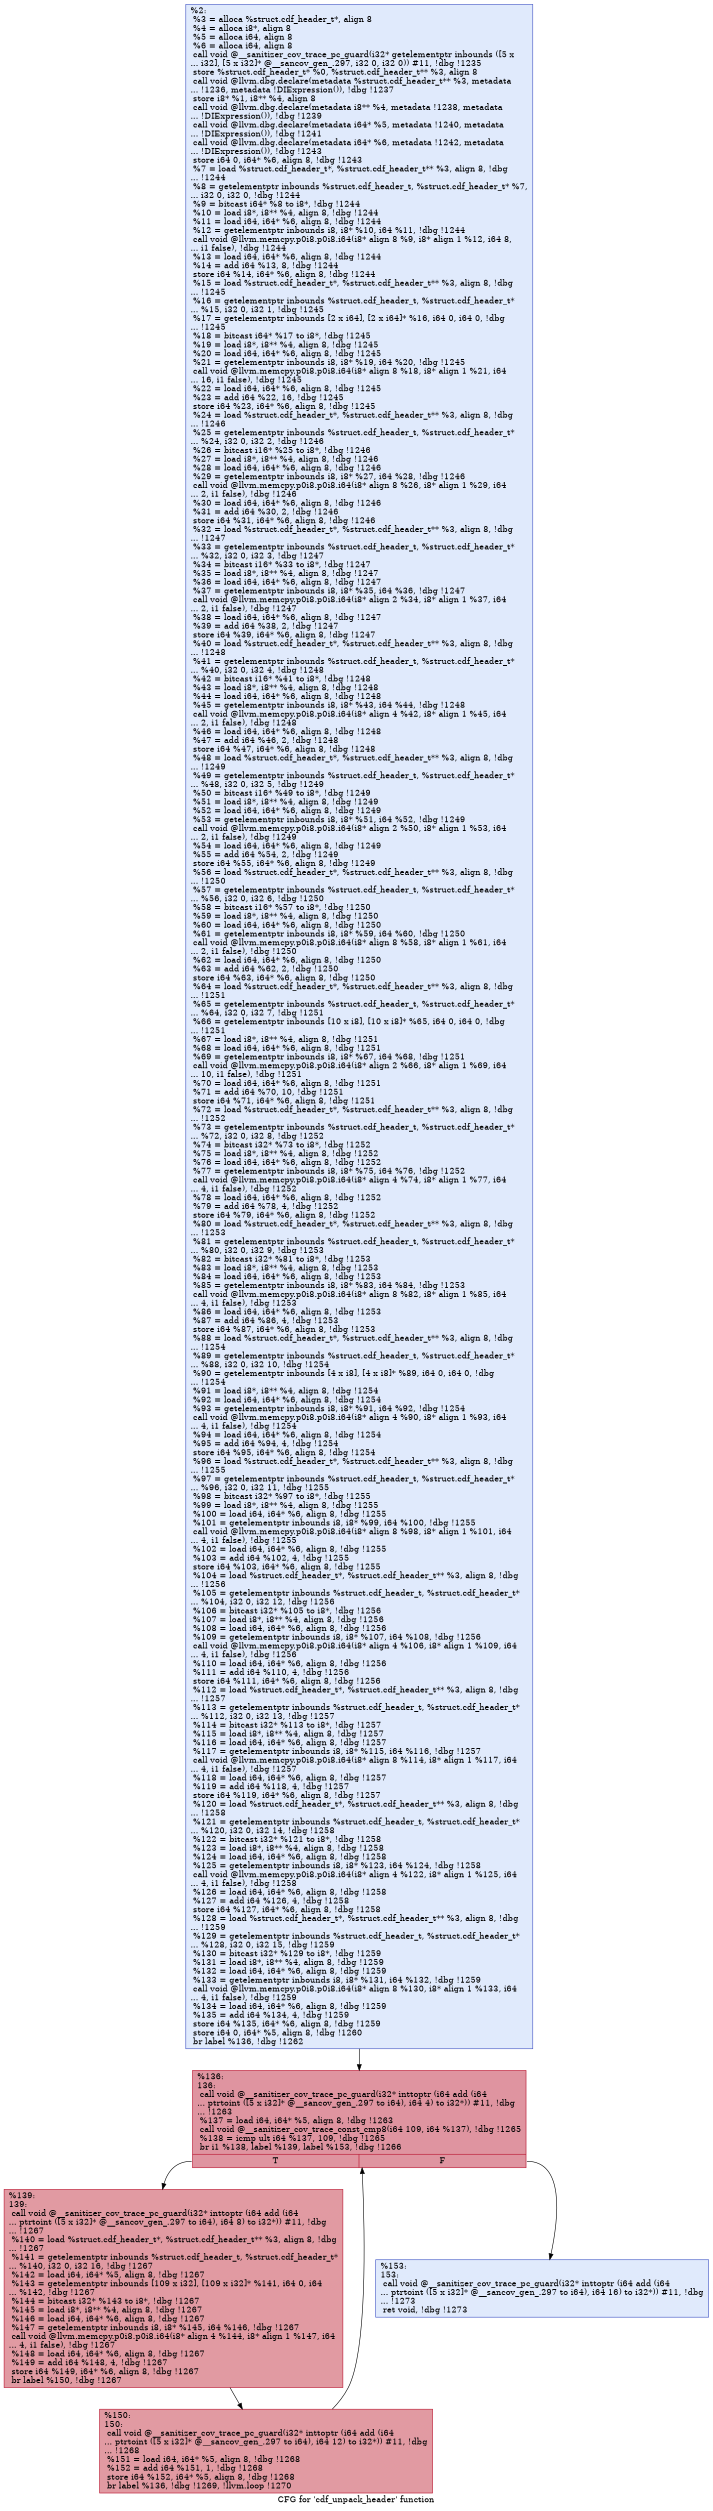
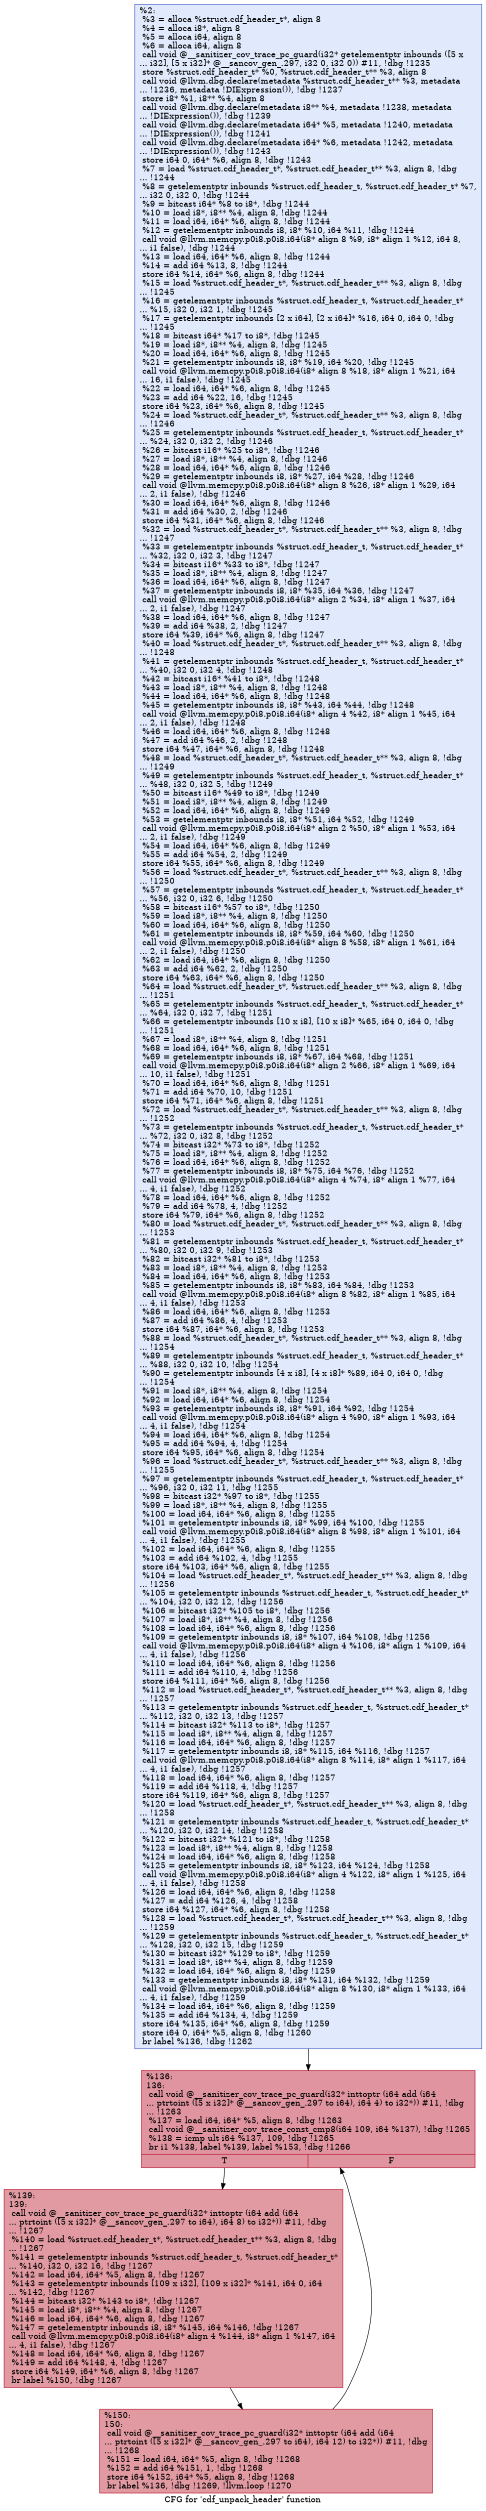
node "%153:": removed
